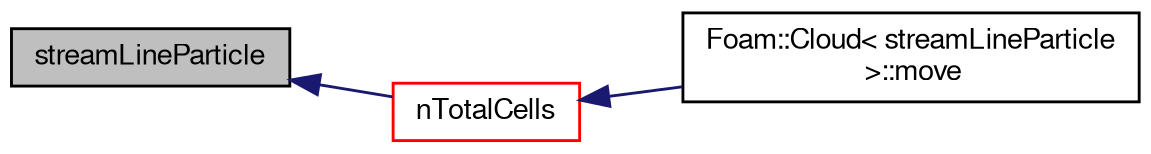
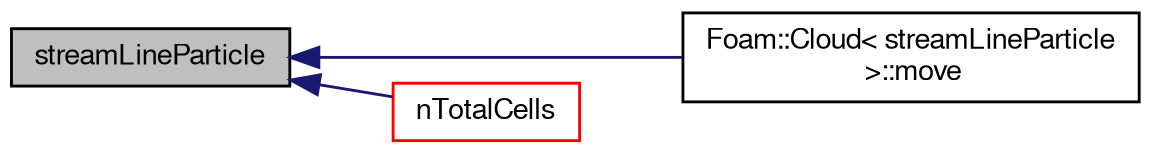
edge "Foam::Cloud< streamLineParticle >::move" -> "nTotalCells": now "Foam::Cloud< streamLineParticle >::move" -> "streamLineParticle"
